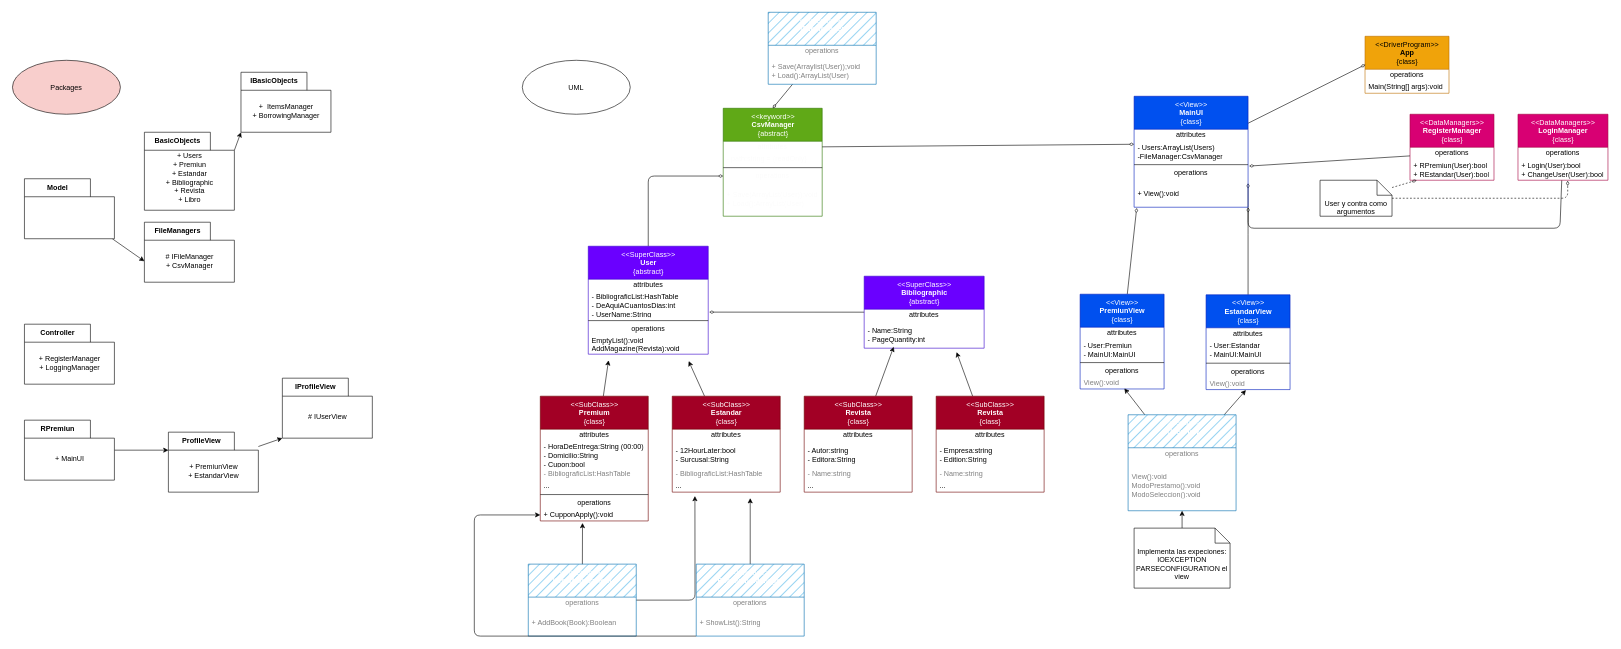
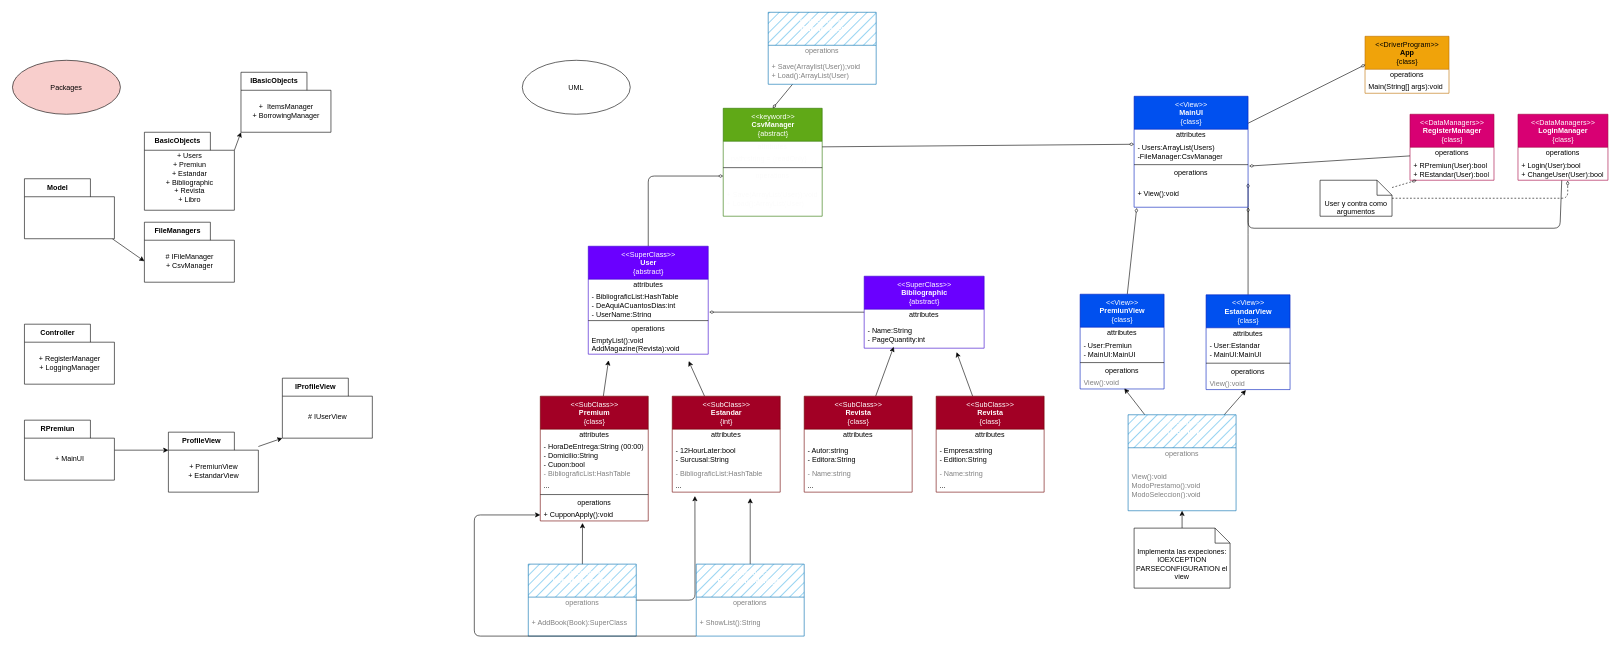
node "<<SubClass>> Estandar {class}": label "<<SubClass>> Estandar {class}" -> "<<SubClass>> Estandar {int}"
node "+ AddBook(Book):Boolean": label "+ AddBook(Book):Boolean" -> "+ AddBook(Book):SuperClass"
